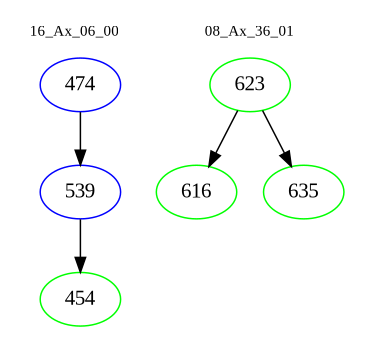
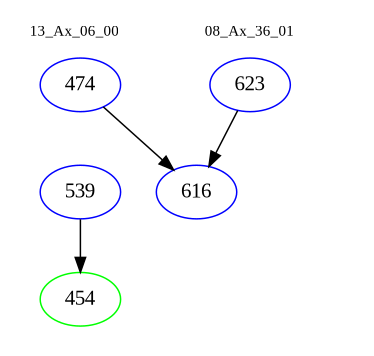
cluster "16_Ax_06_00": label "16_Ax_06_00" -> "13_Ax_06_00"
node "623": color green -> blue
edge "474" -> "539": now "474" -> "616"
node "616": color green -> blue
node "635": removed
